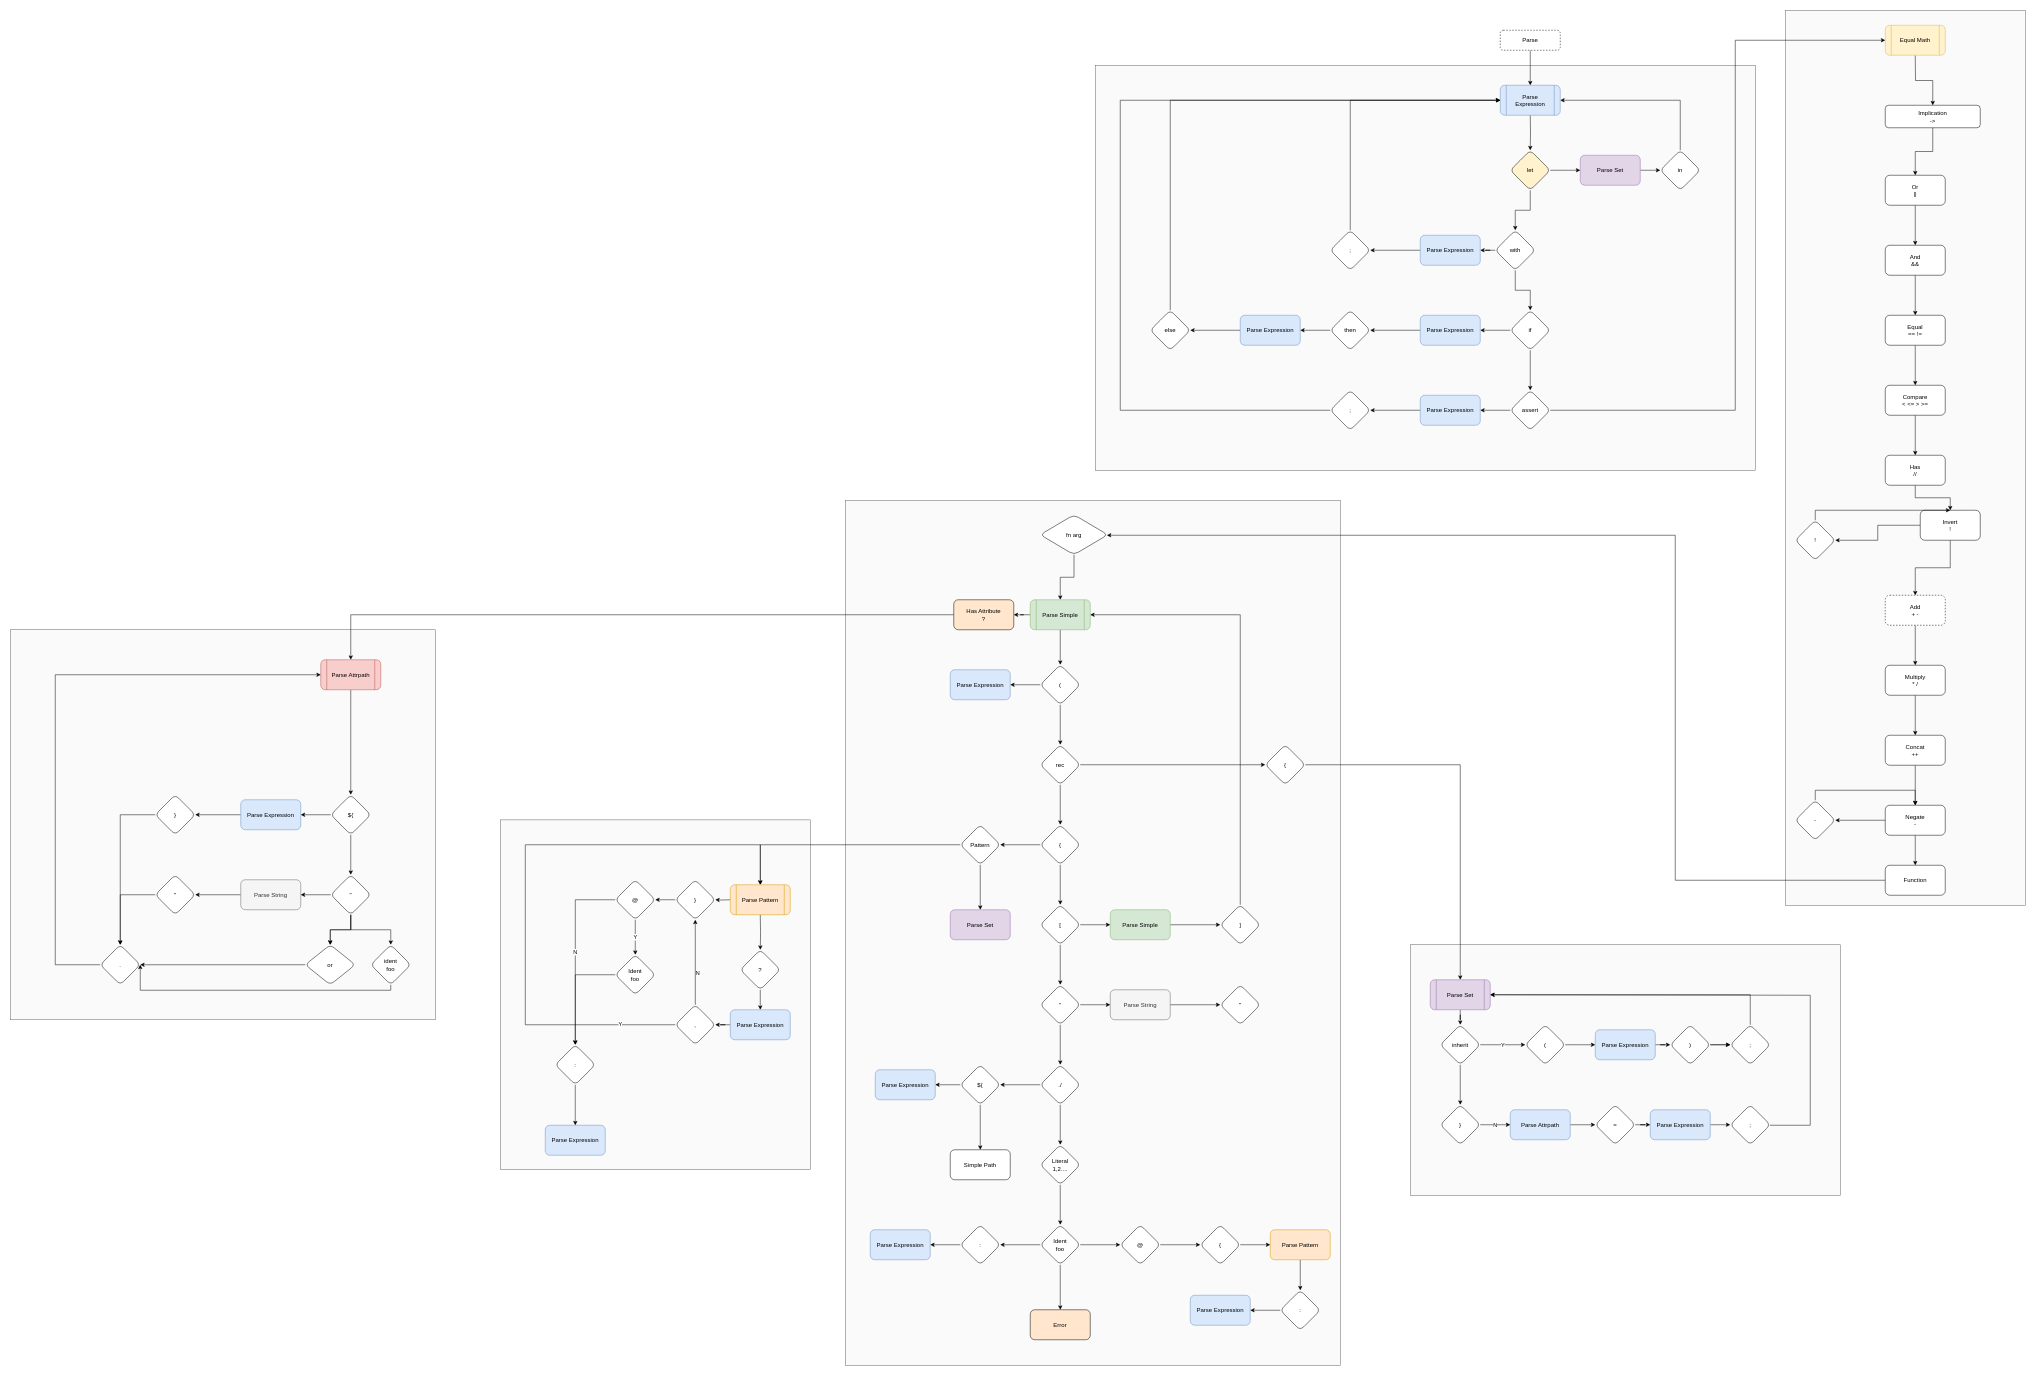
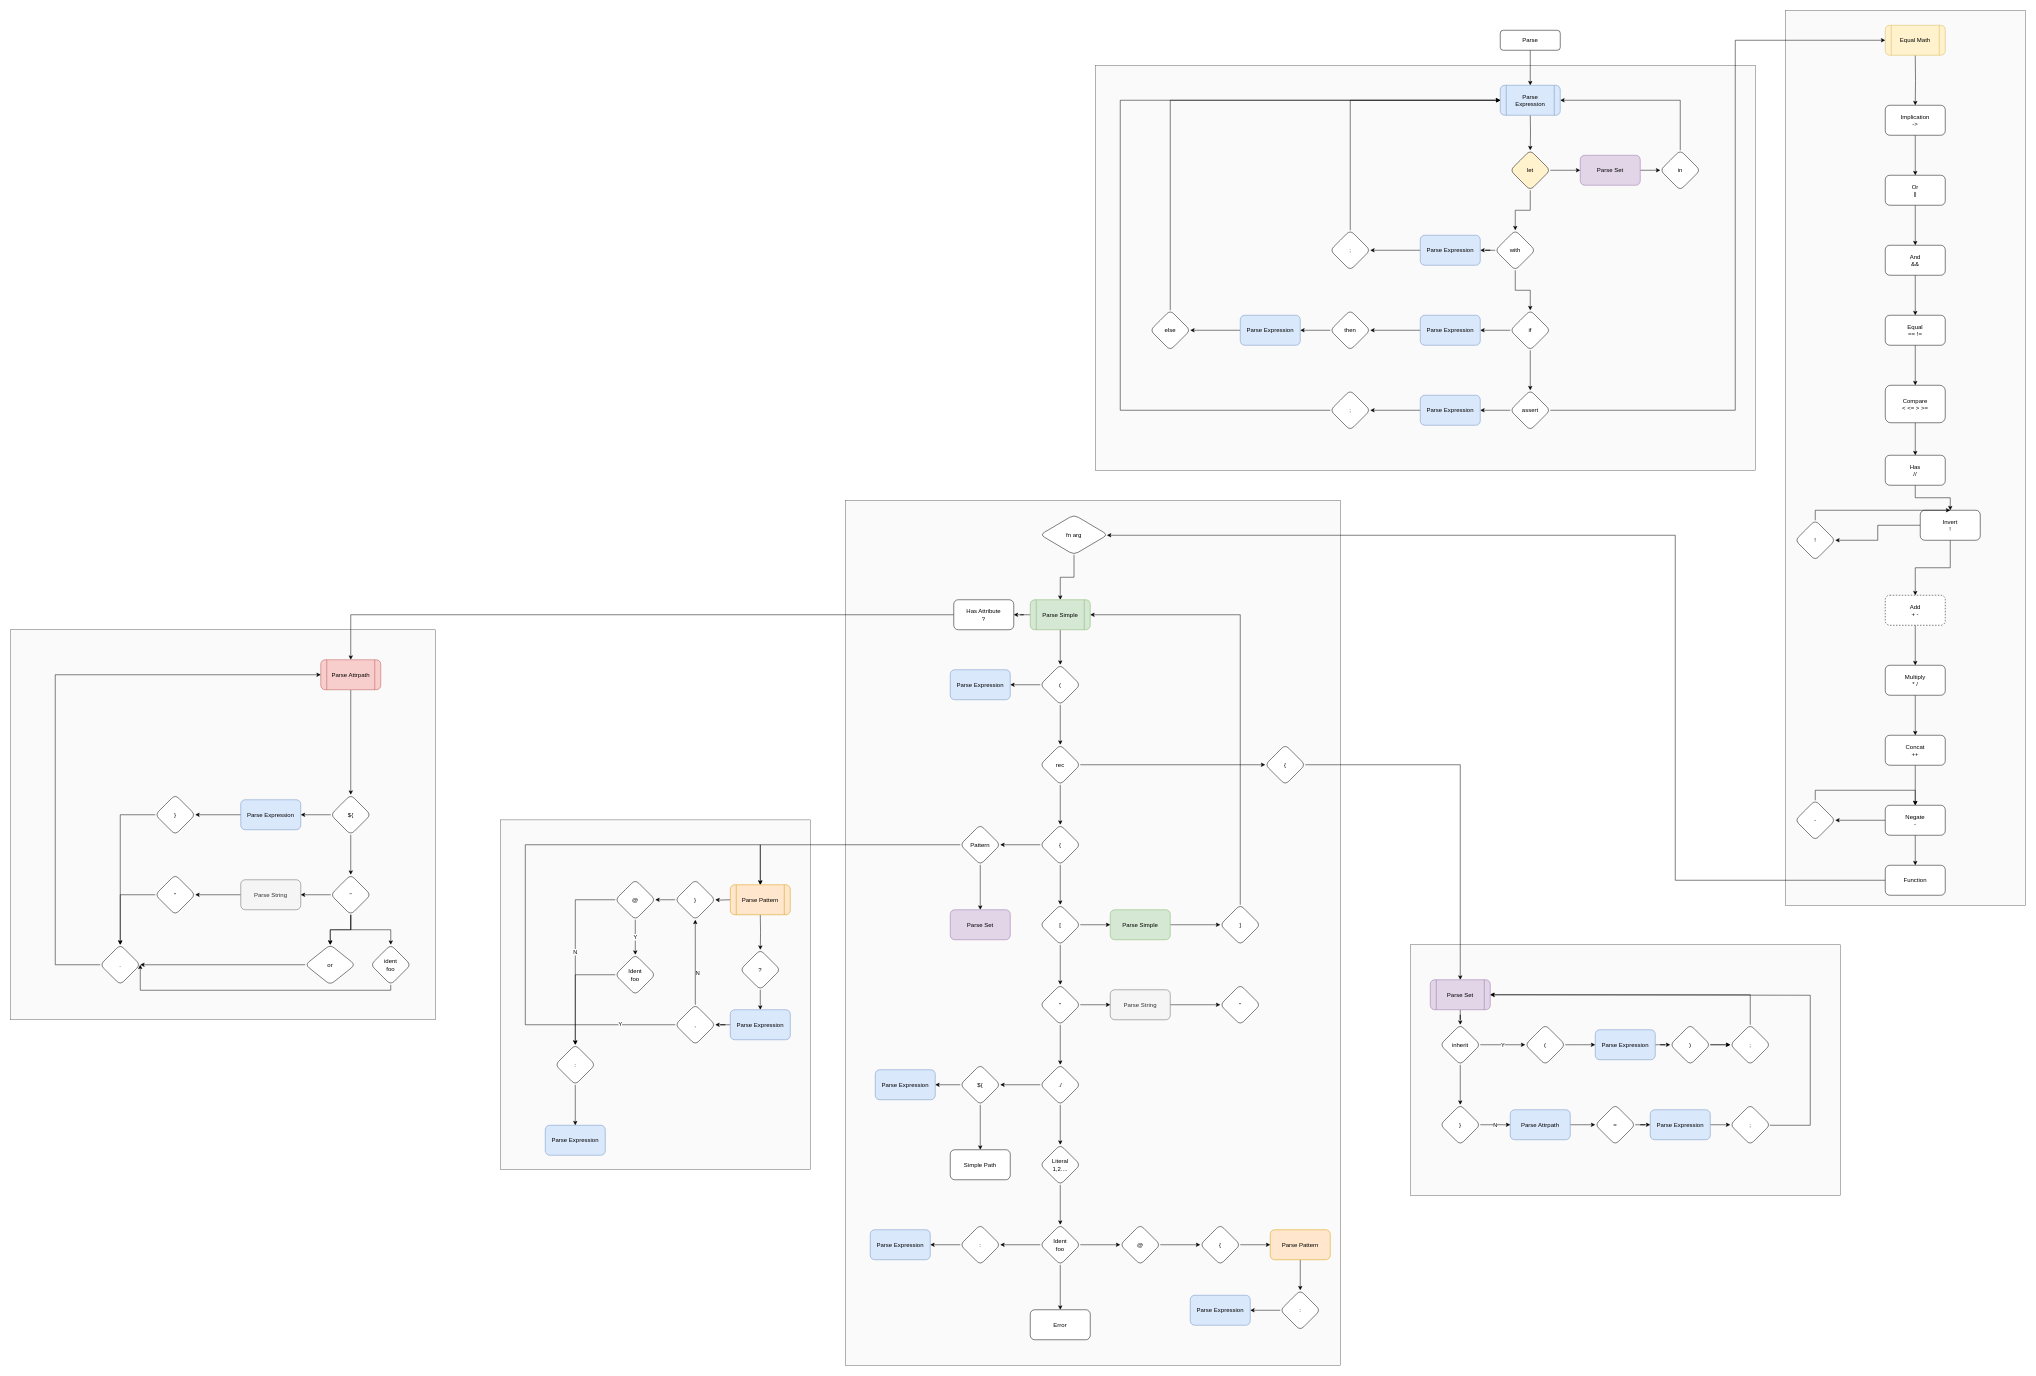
node "Parse": style dashed -> solid
node "Implication ->": size 95x23 -> 60x30
node "Compare < <= > >=": size 60x30 -> 60x38
node "Has Attribute ?": fillcolor #ffe6cc -> #ffffff
node "Error": fillcolor #ffe6cc -> #ffffff
